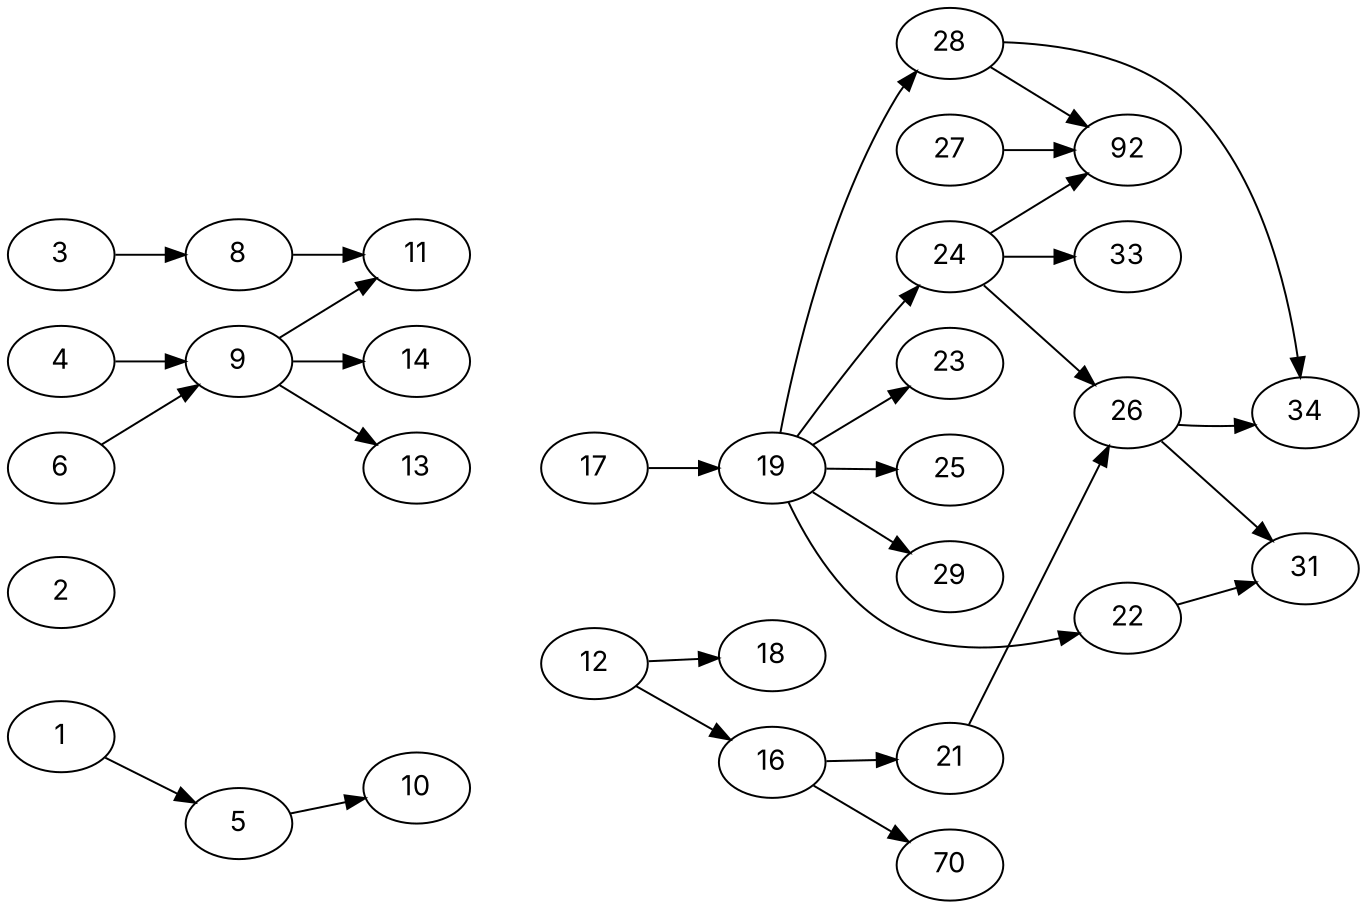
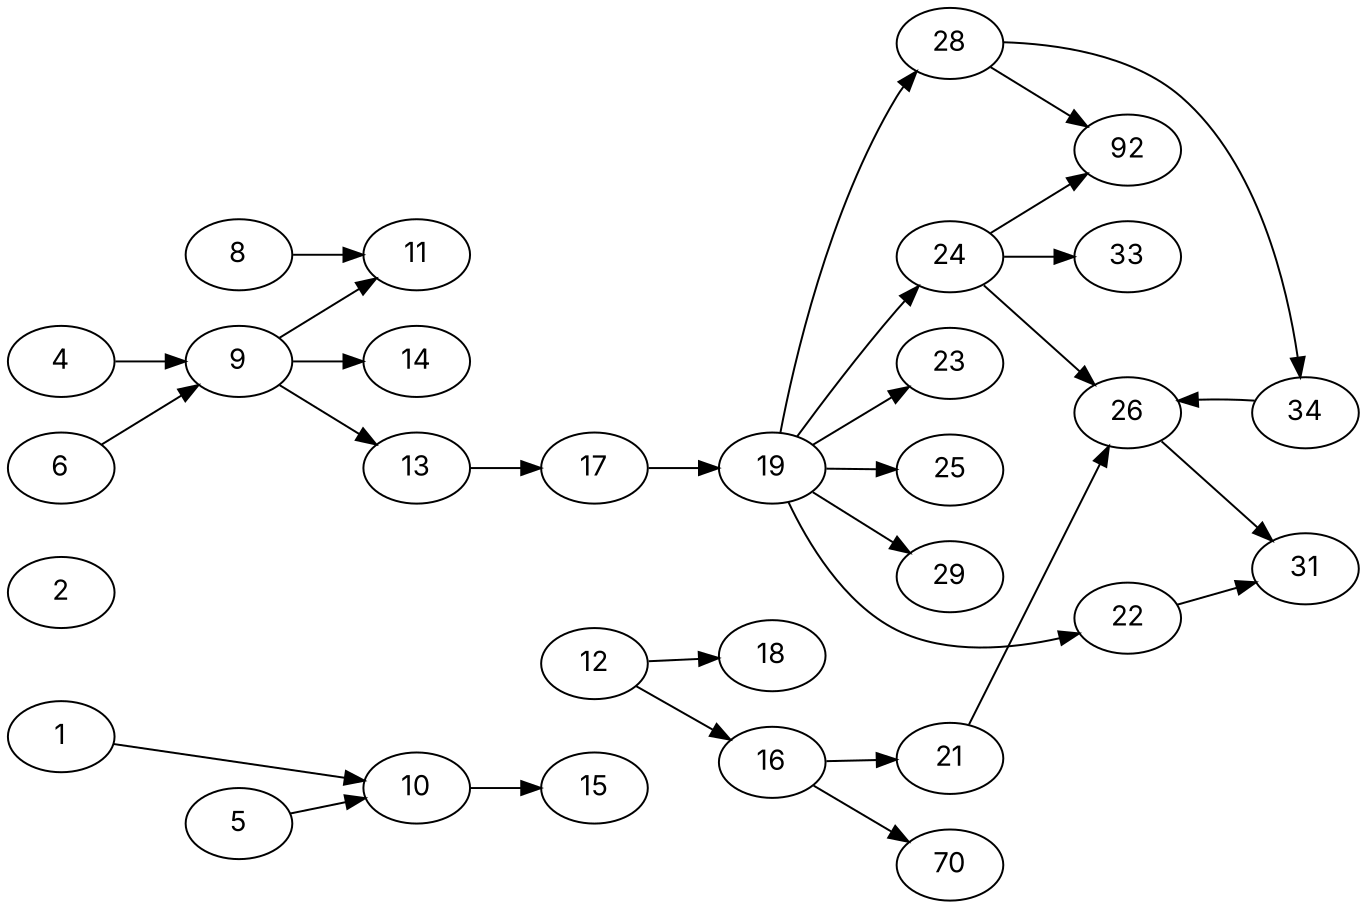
node "27": removed
node "3": removed
edge "26" -> "34": reversed
edge "13" -> "17": added
edge "1" -> "5": now "1" -> "10"
node "15": added
